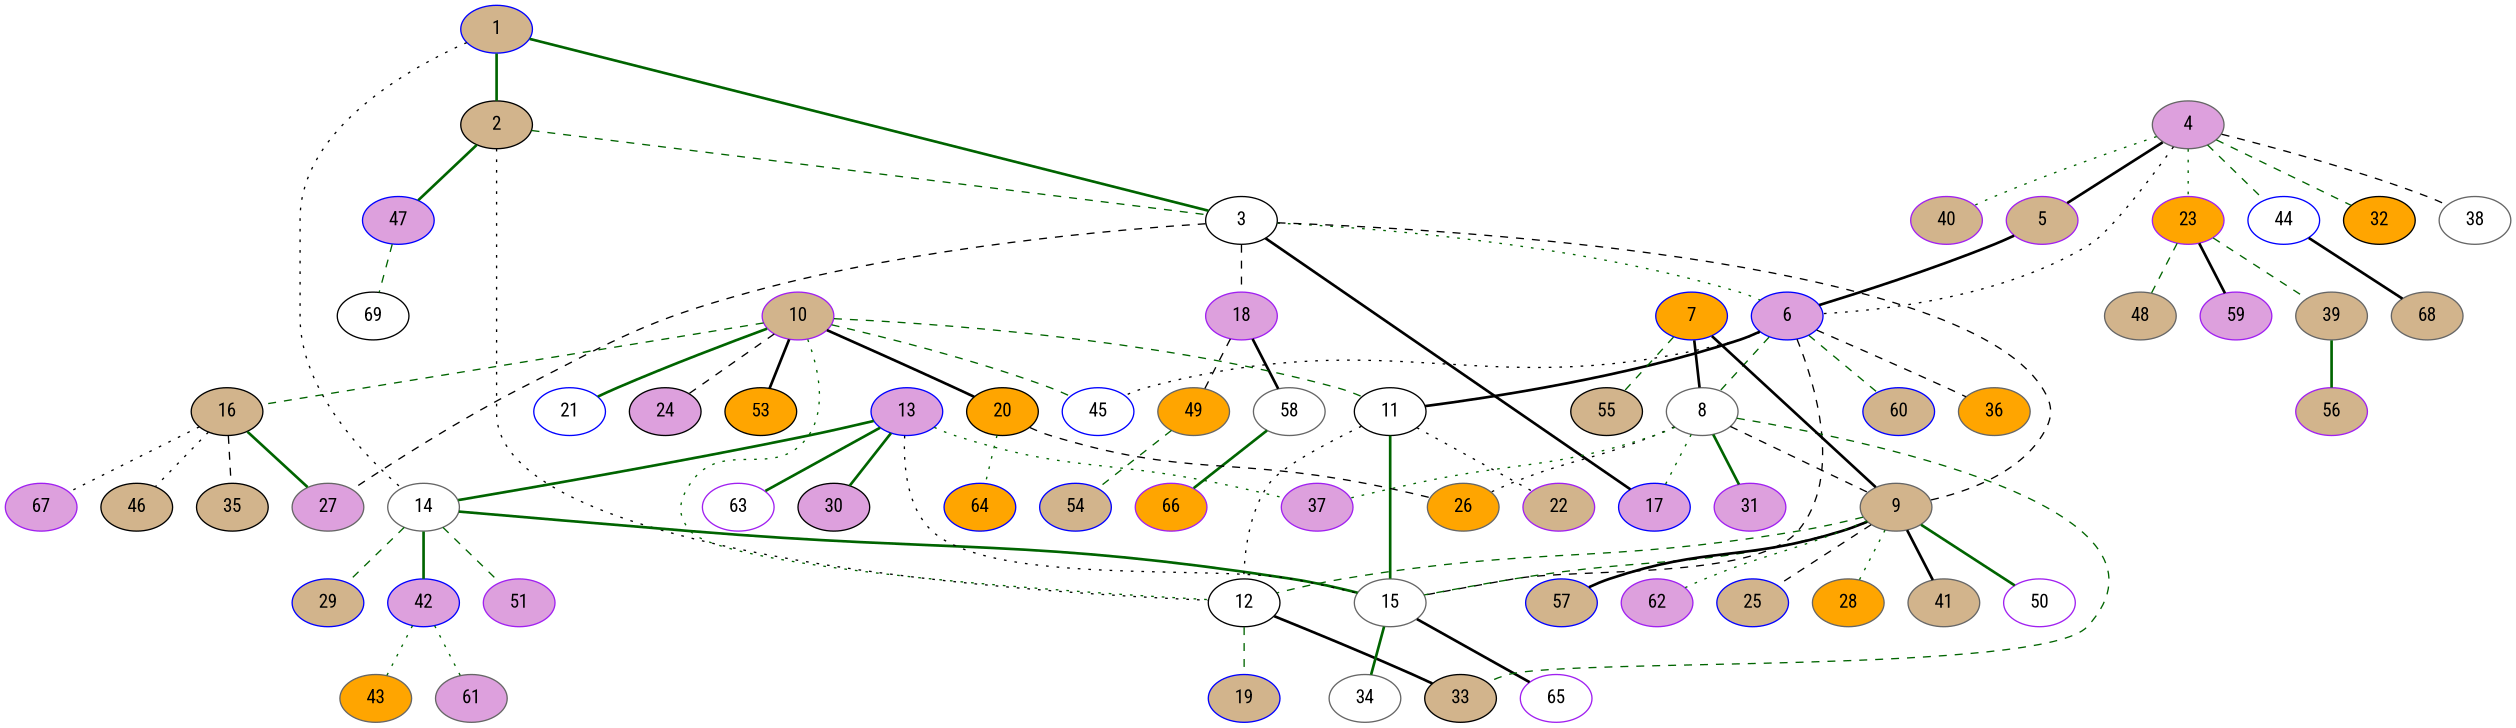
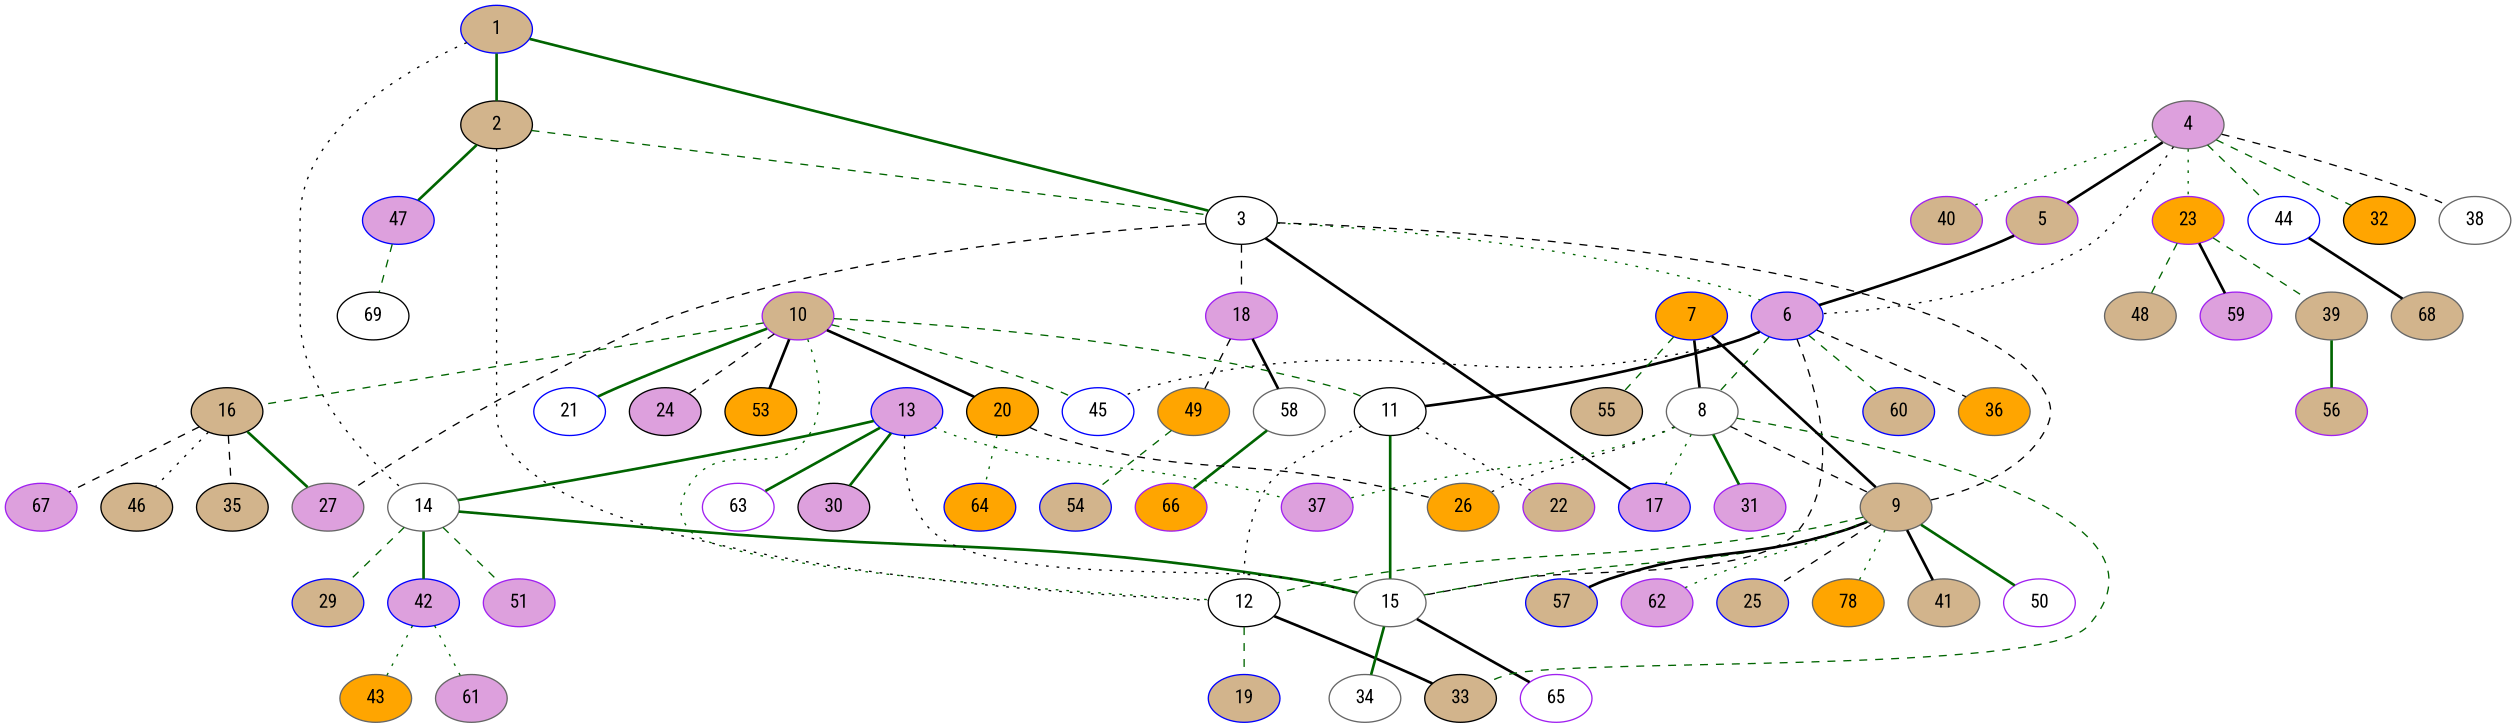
edge "16" -- "67": style dotted -> dashed
node "28": label "28" -> "78"
